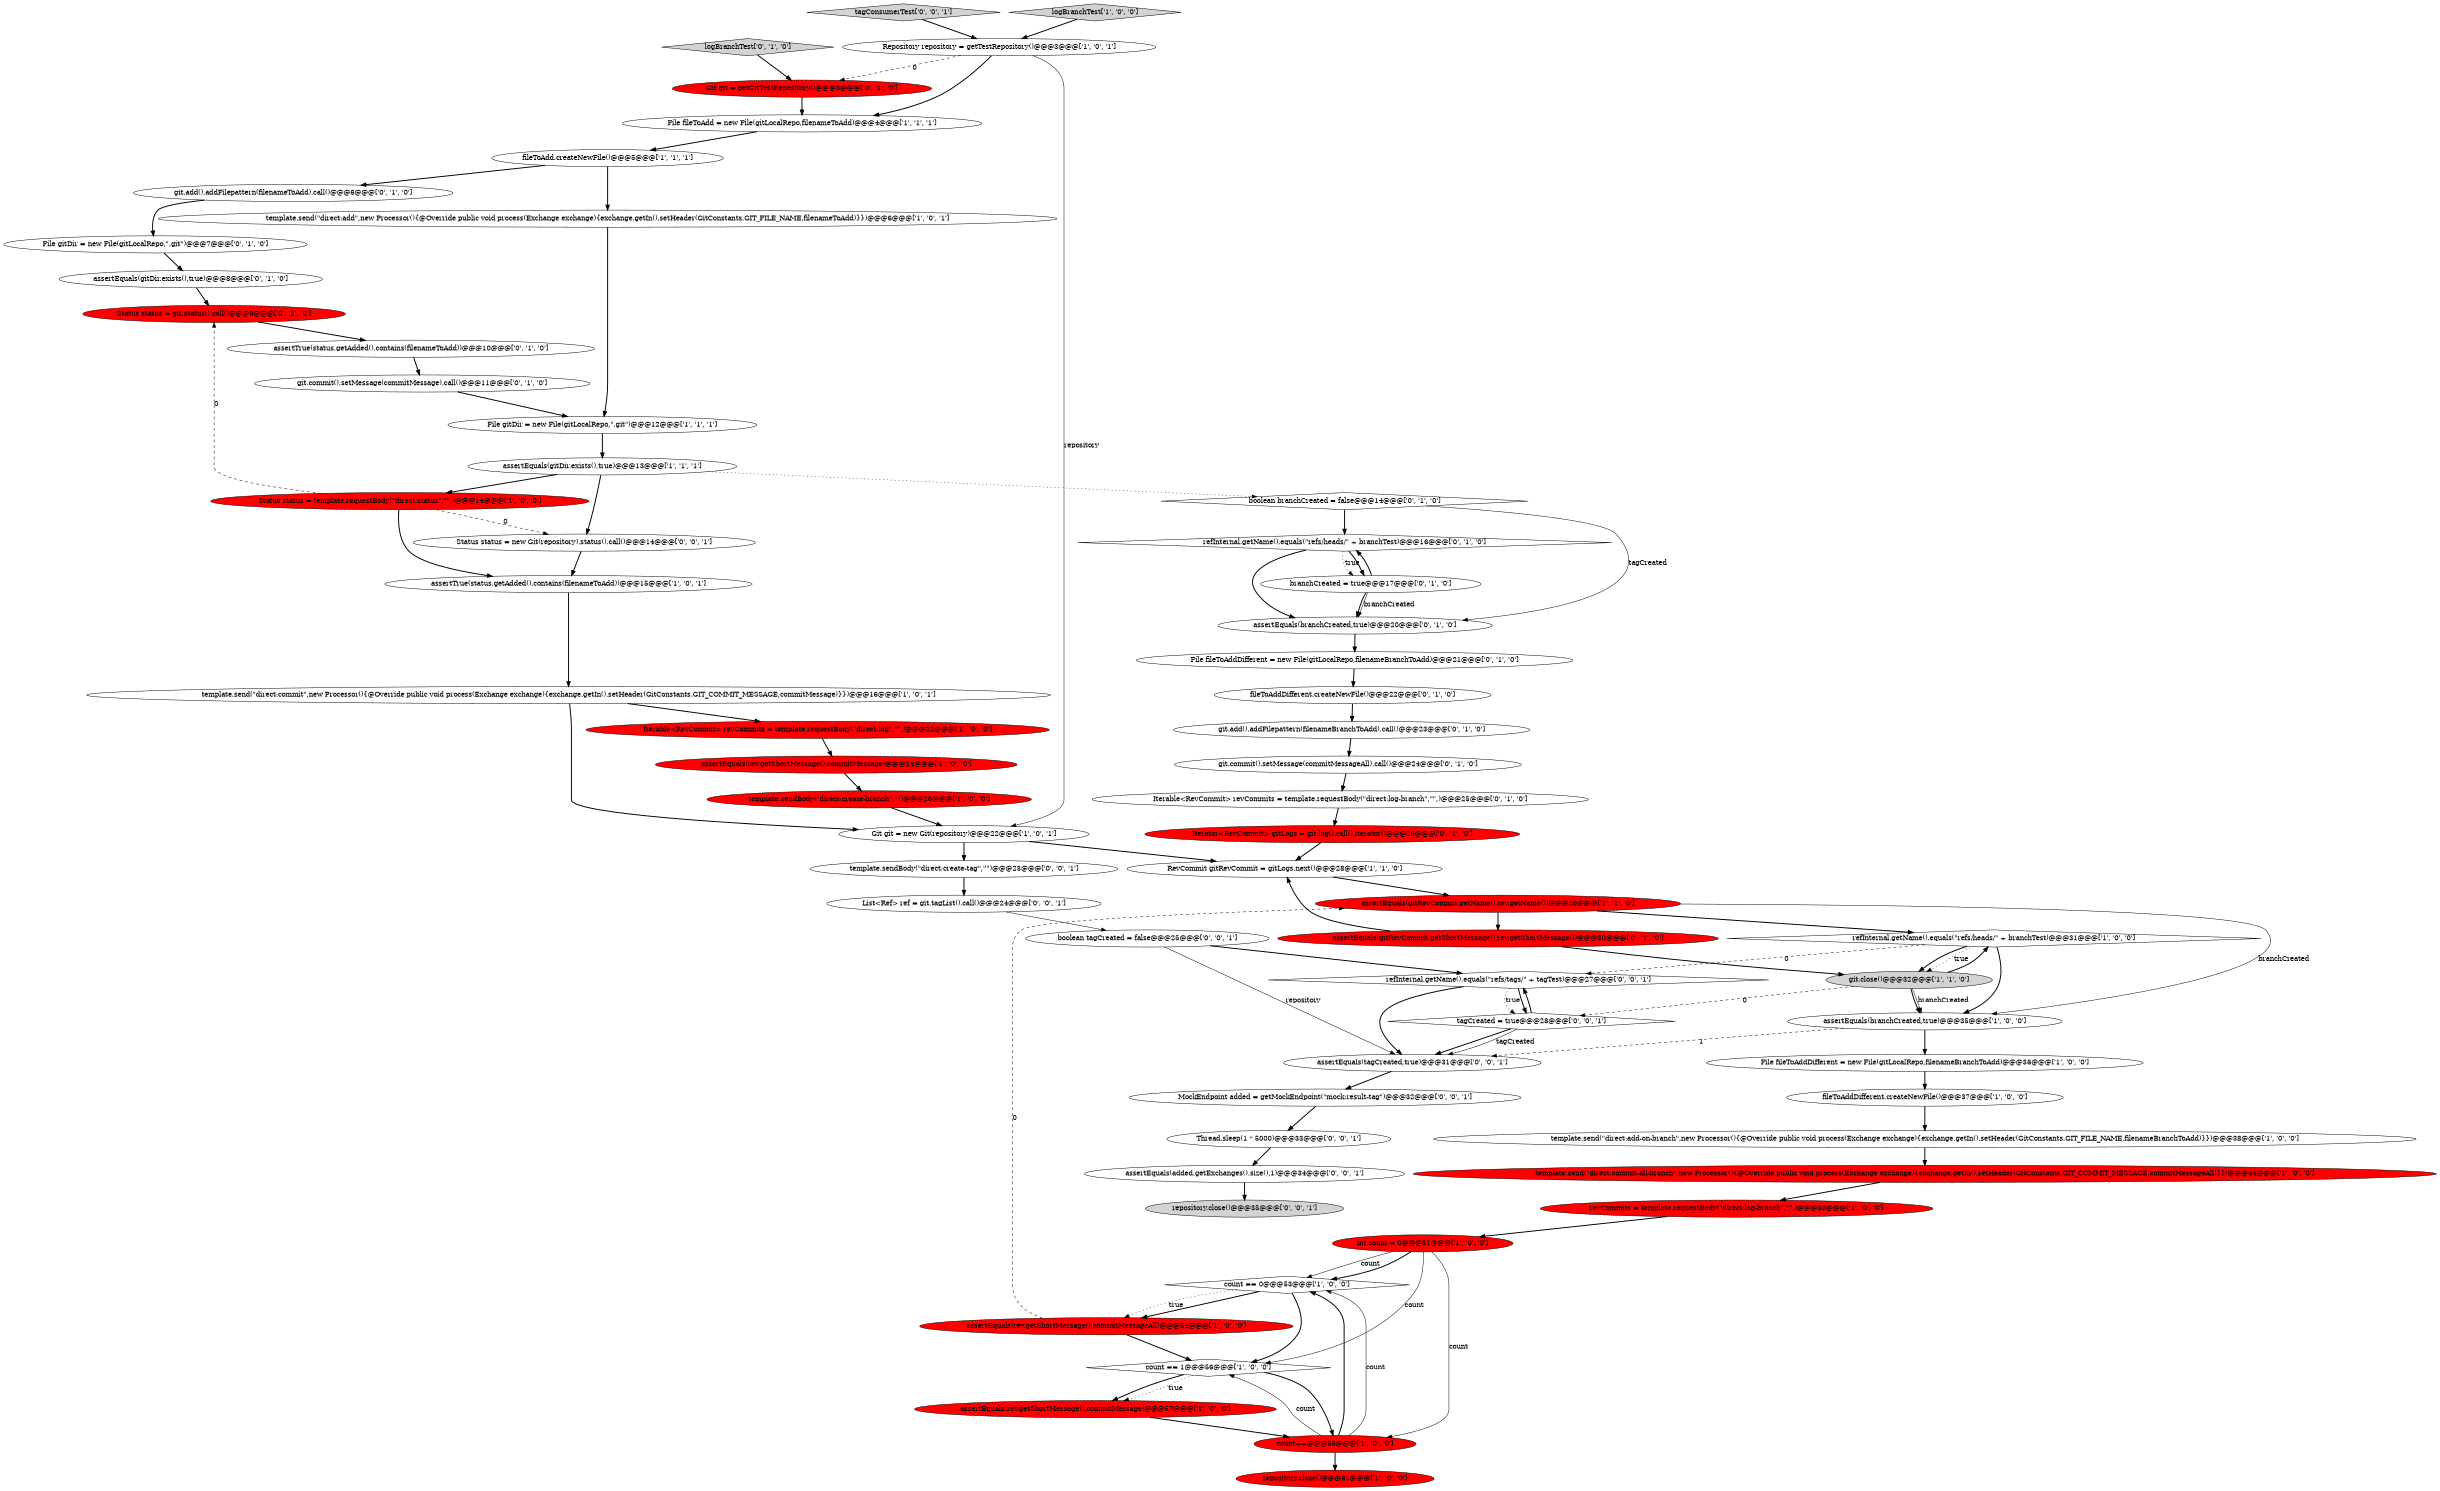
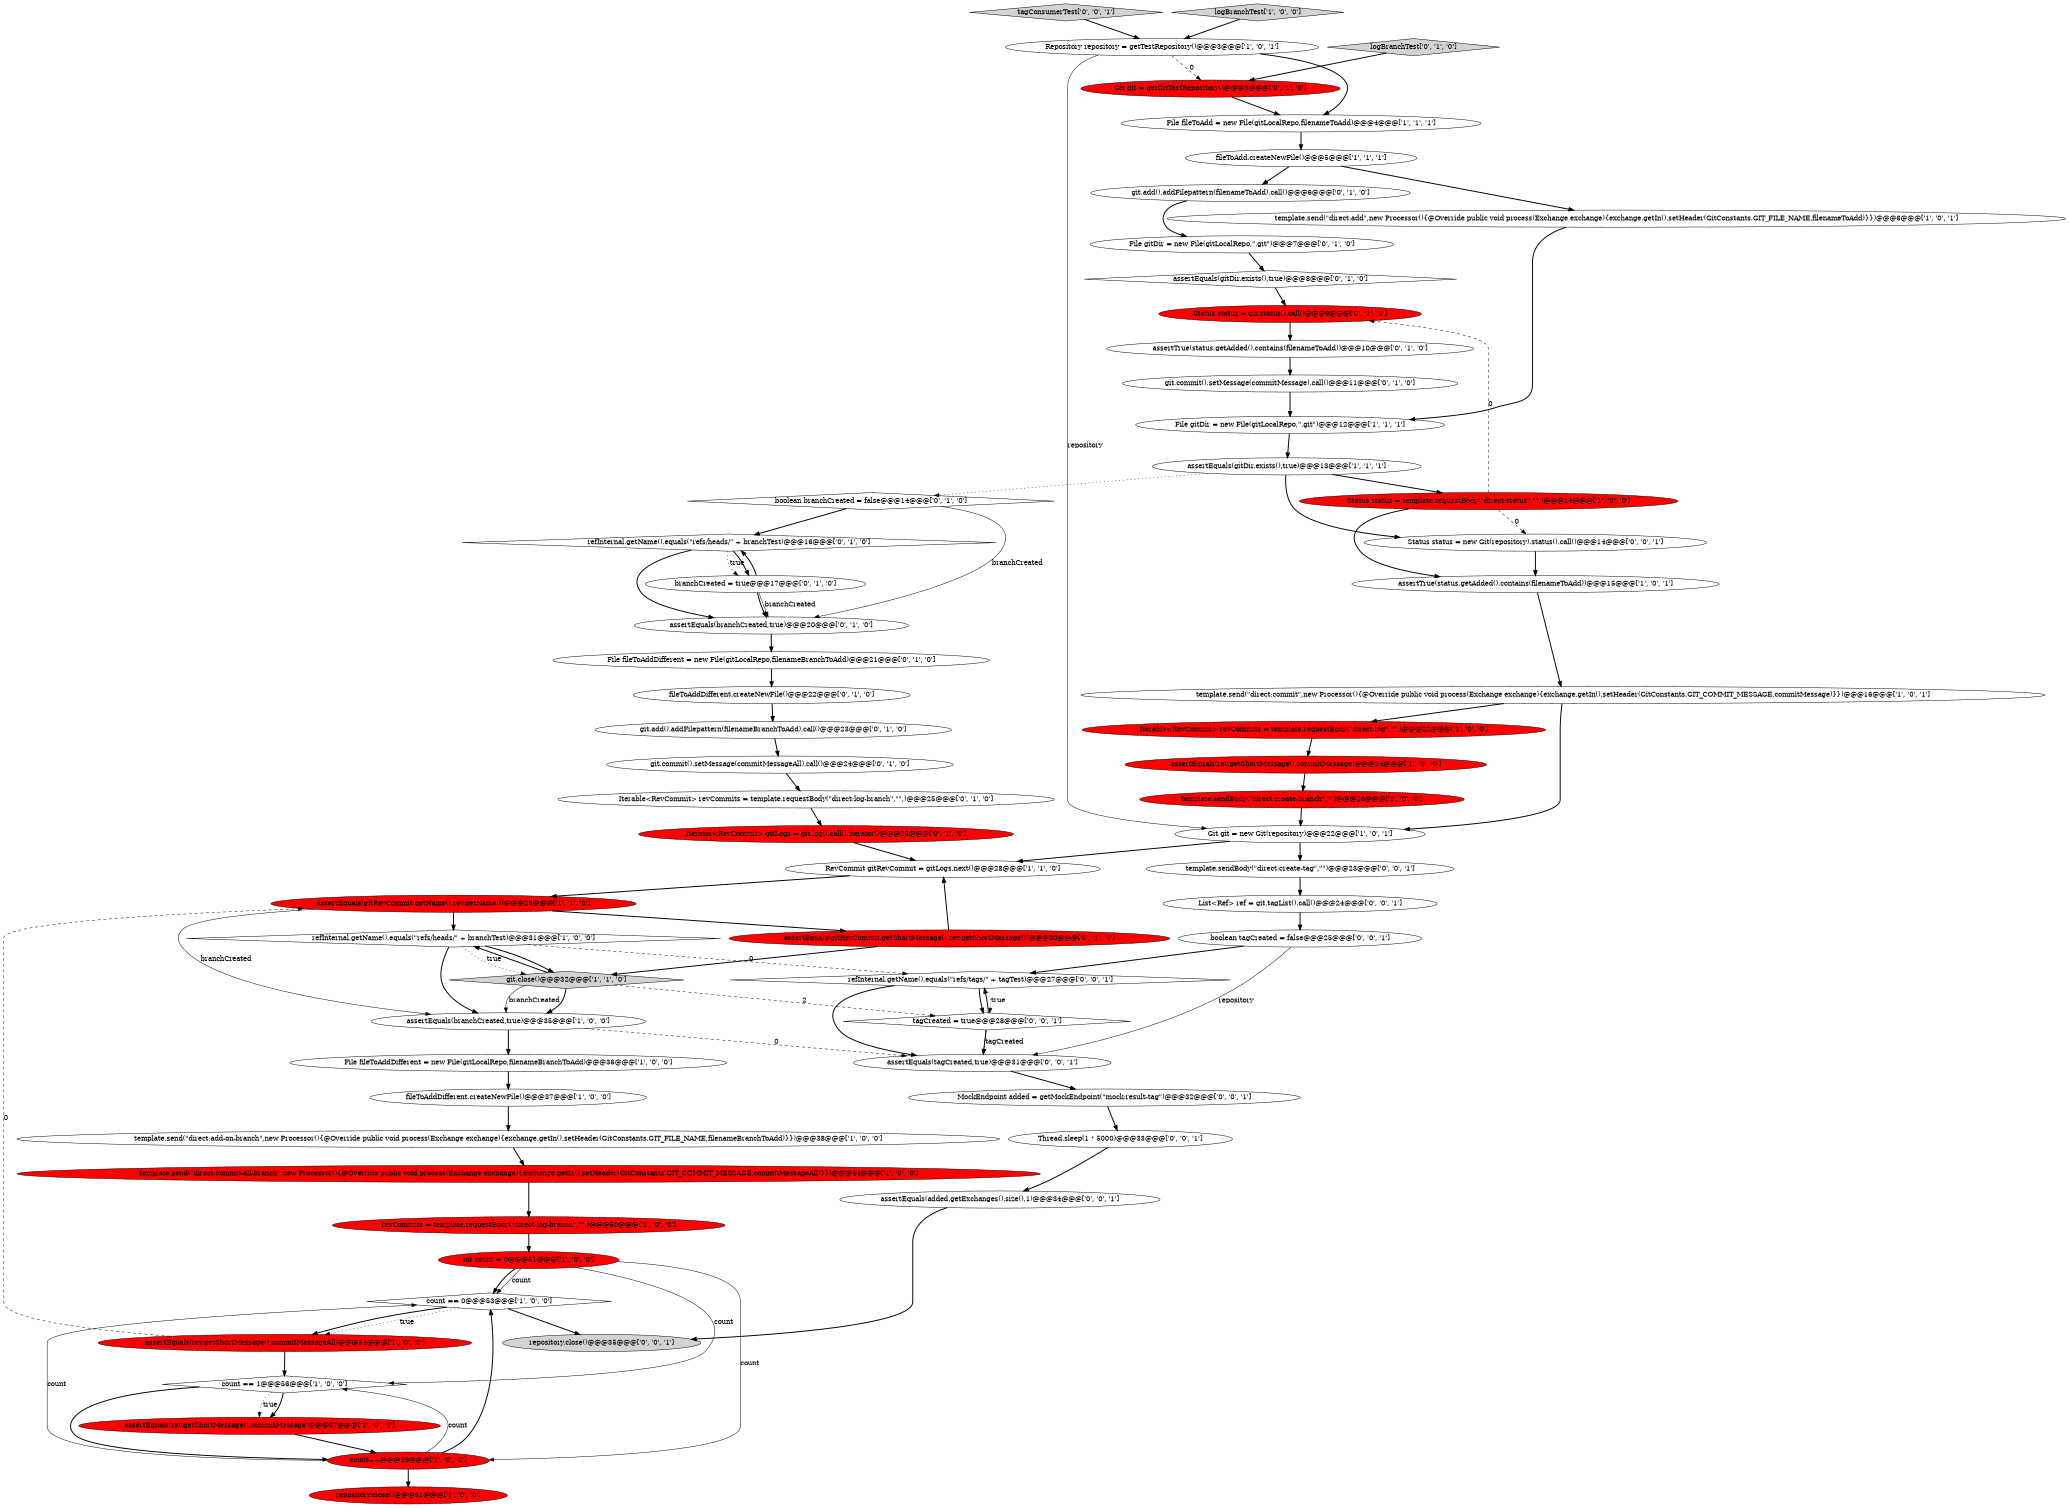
node "assertEquals(gitDir.exists(),true)@@@8@@@['0', '1', '0']": shape ellipse -> diamond
edge "boolean branchCreated = false@@@14@@@['0', '1', '0']" -> "assertEquals(branchCreated,true)@@@20@@@['0', '1', '0']": label "tagCreated" -> "branchCreated"
edge "List<Ref> ref = git.tagList().call()@@@24@@@['0', '0', '1']" -> "boolean tagCreated = false@@@25@@@['0', '0', '1']": style solid -> bold
node "git.close()@@@32@@@['1', '1', '0']": shape ellipse -> diamond
edge "git.close()@@@32@@@['1', '1', '0']" -> "tagCreated = true@@@28@@@['0', '0', '1']": label "0" -> "2"
edge "assertEquals(branchCreated,true)@@@35@@@['1', '0', '0']" -> "assertEquals(tagCreated,true)@@@31@@@['0', '0', '1']": label "1" -> "0"
edge "count == 0@@@53@@@['1', '0', '0']" -> "count == 1@@@56@@@['1', '0', '0']": now "count == 0@@@53@@@['1', '0', '0']" -> "repository.close()@@@35@@@['0', '0', '1']"
